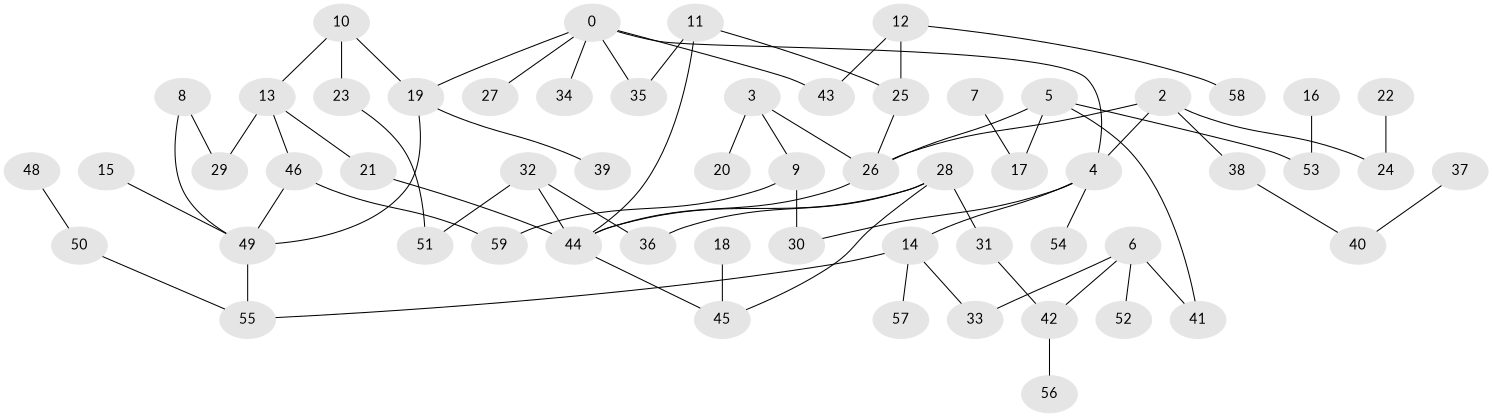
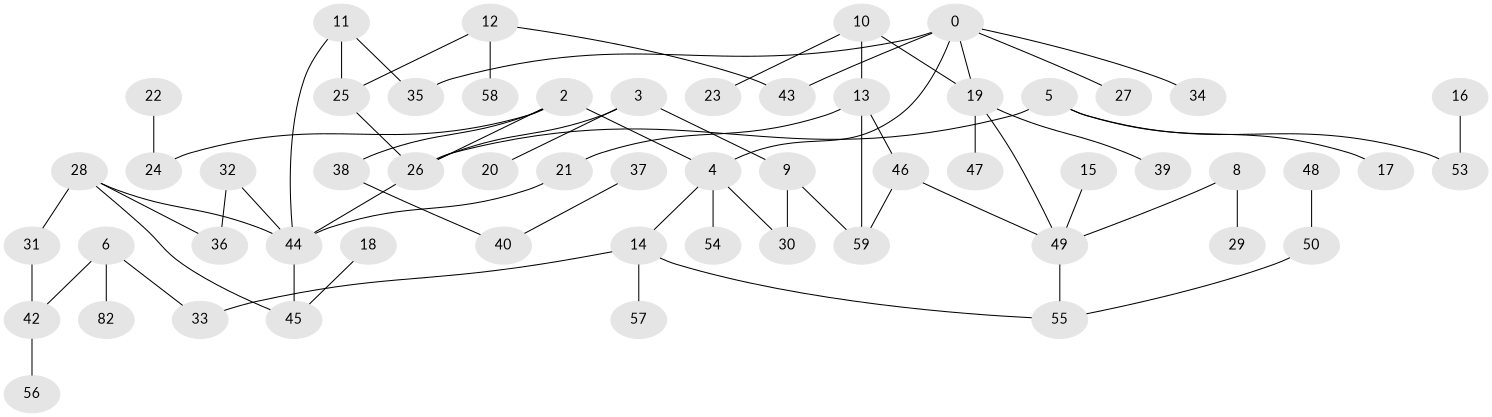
node "7": removed
edge "13" -- "29": now "13" -- "59"
node "47": added
node "51": removed
node "52": label "52" -> "82"
node "41": removed
